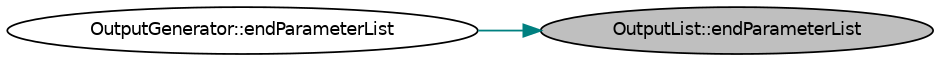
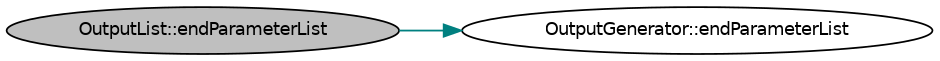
edge "OutputGenerator::endParameterList" -> "OutputList::endParameterList": reversed
